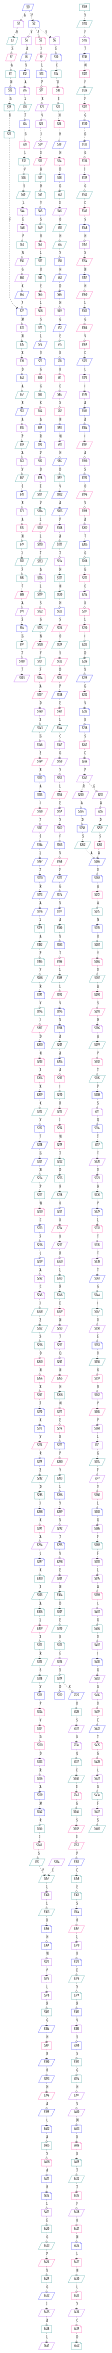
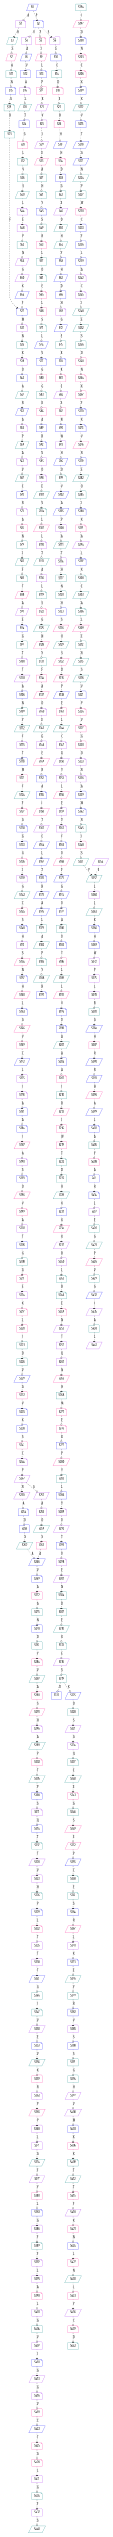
node "S106": added
edge "S191" -> "S194": removed, label "V"
